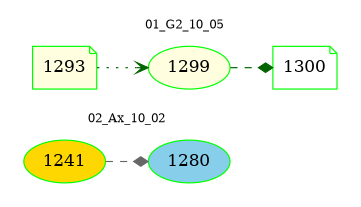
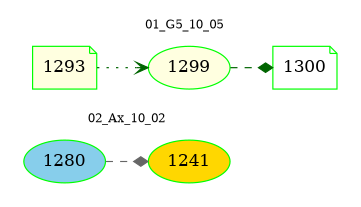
cluster "01_G2_10_05": label "01_G2_10_05" -> "01_G5_10_05"
edge "1241" -> "1280": reversed
